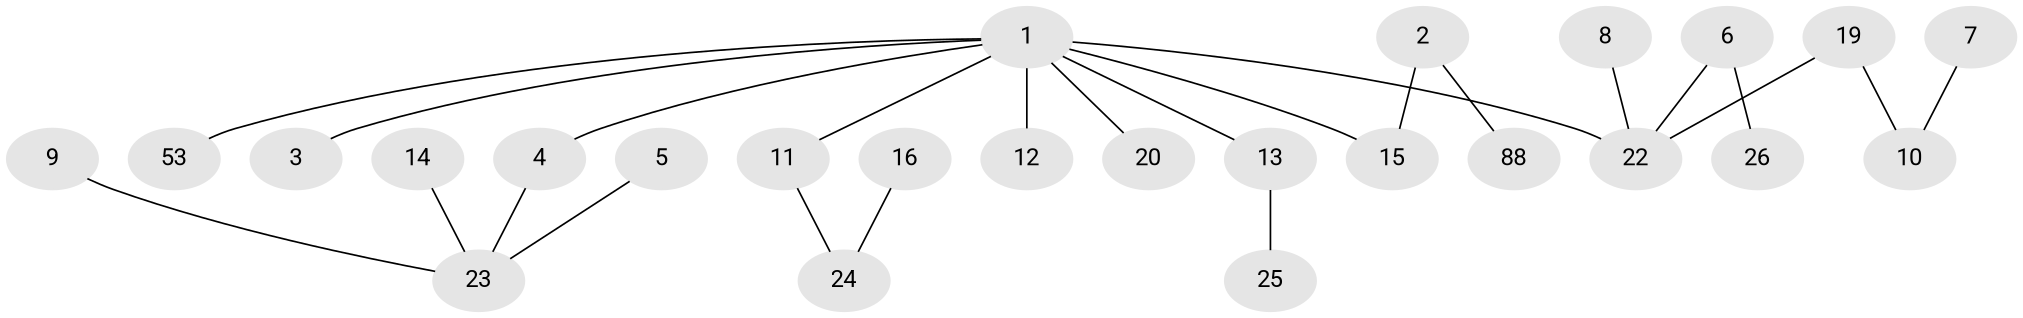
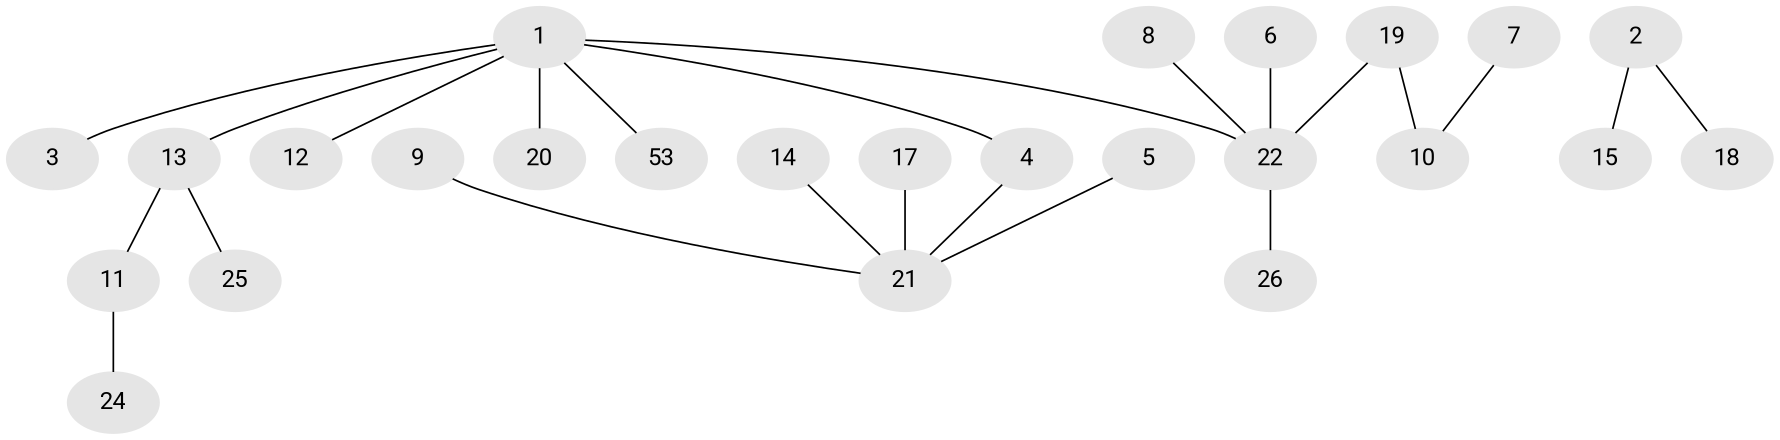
edge "6" -- "26": now "22" -- "26"
edge "1" -- "15": removed
edge "1" -- "11": now "13" -- "11"
node "17": added
node "16": removed
node "88": label "88" -> "18"
node "23": label "23" -> "21"
